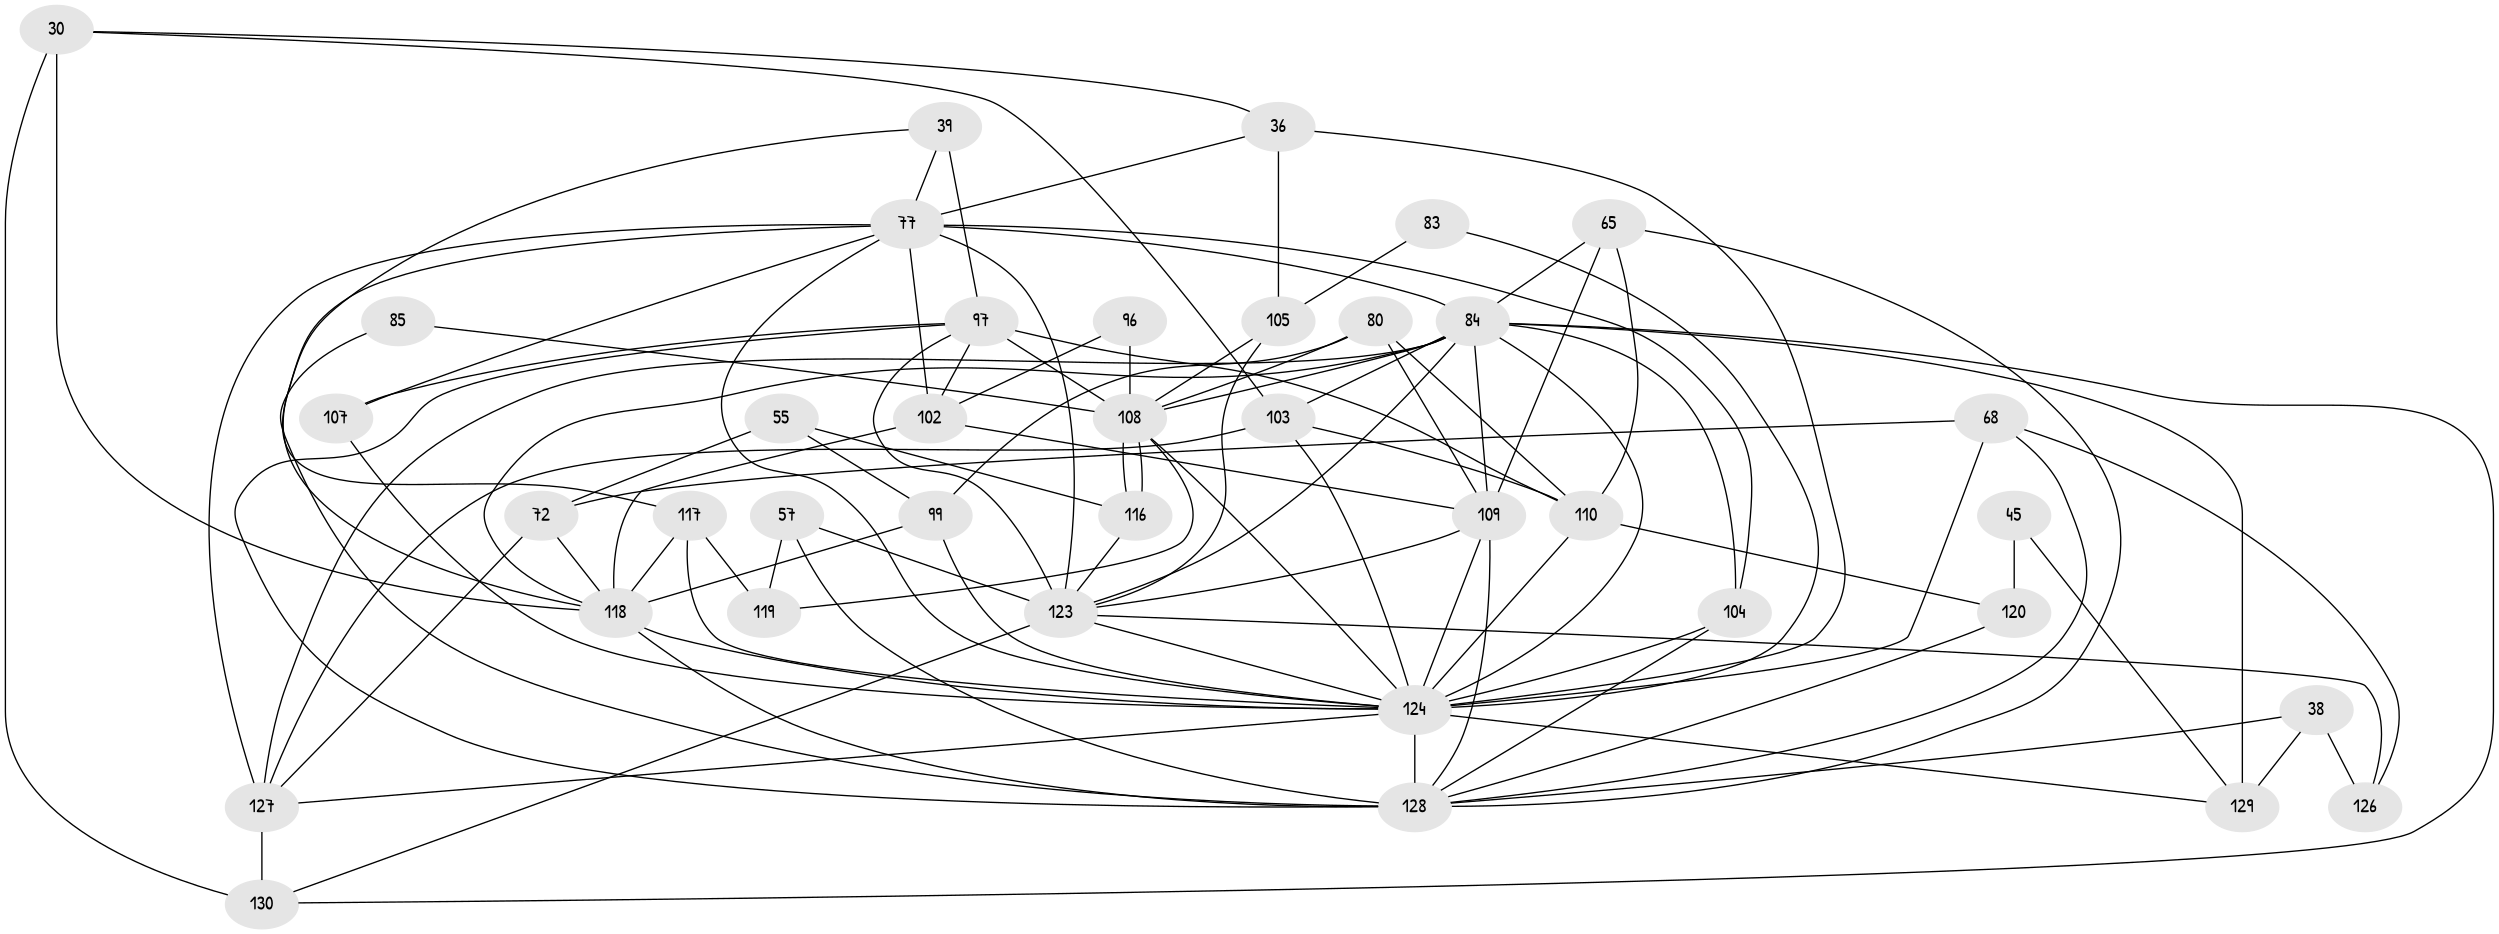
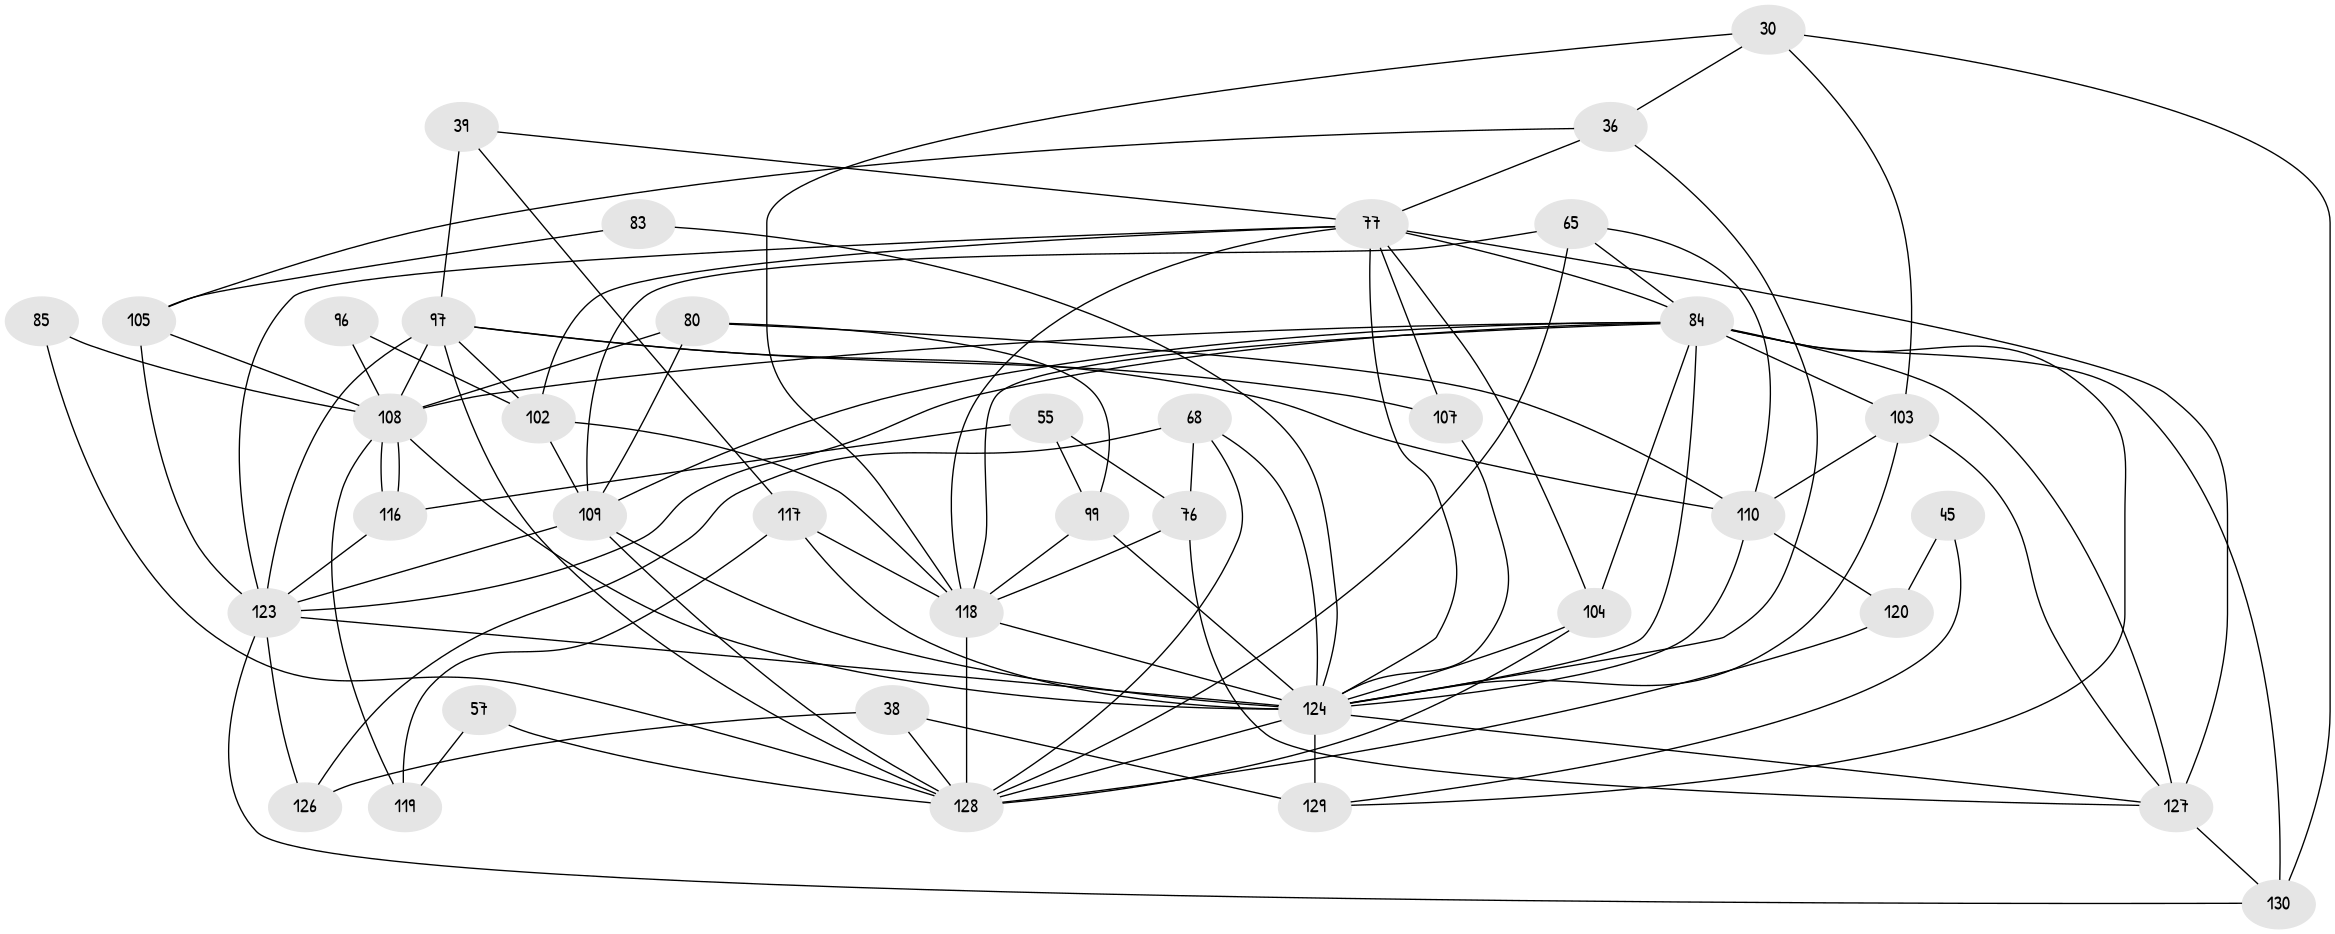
node "72": label "72" -> "76"
edge "57" -- "123": removed
